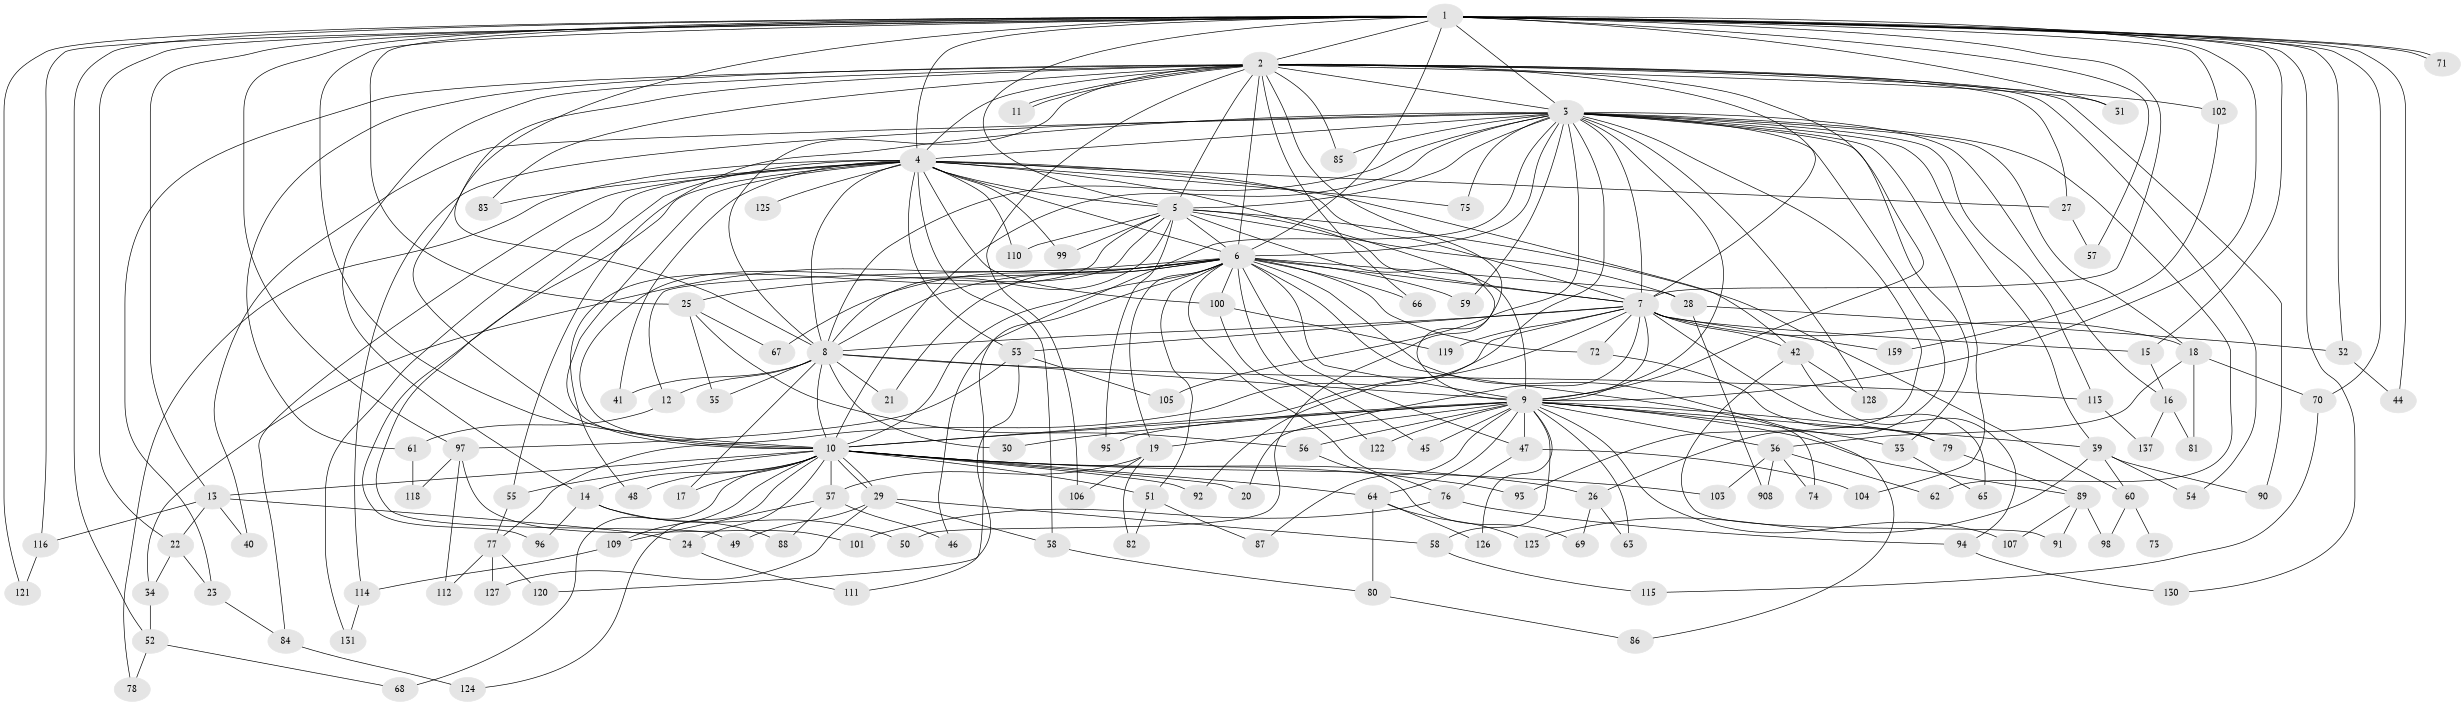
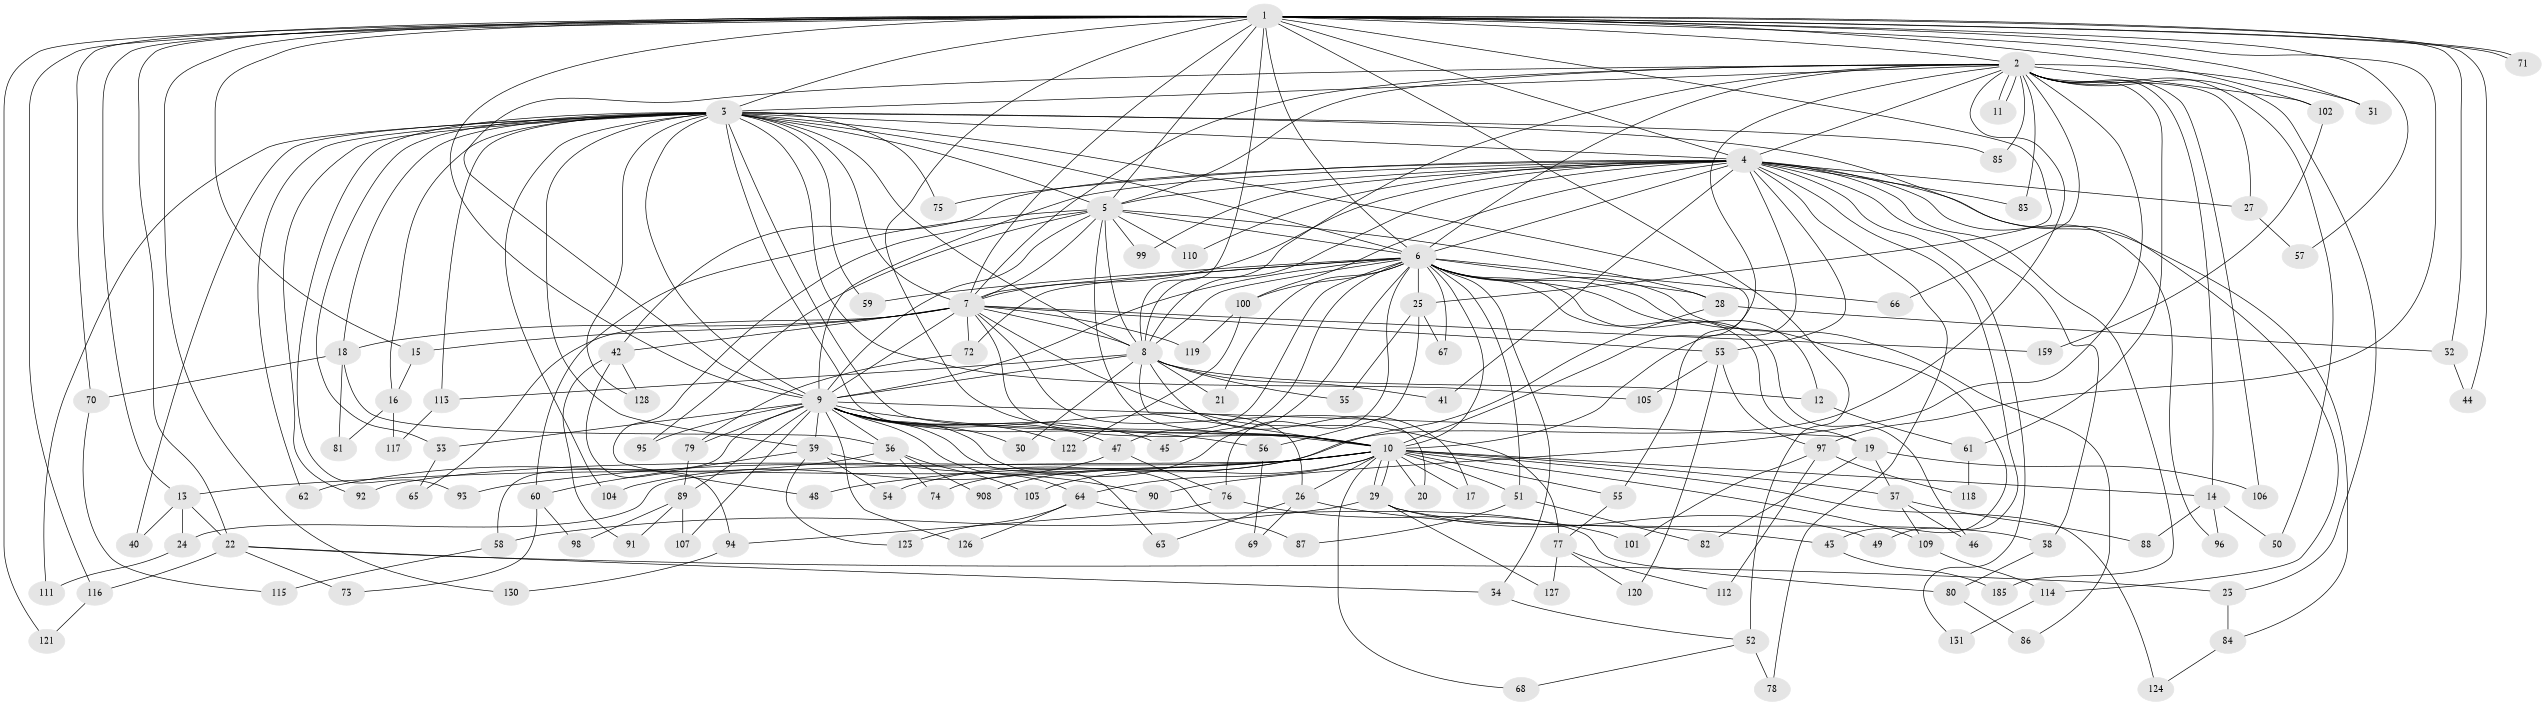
node "125": label "125" -> "185"
node "137": label "137" -> "117"
edge "13" -- "116": now "22" -- "116"
node "43": added
edge "22" -- "73": added
